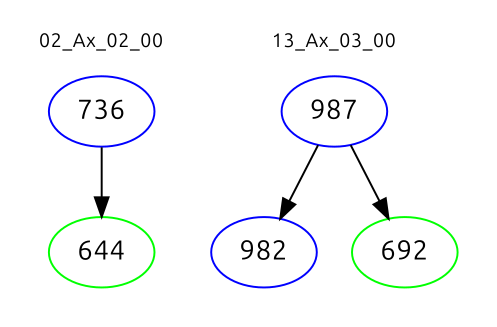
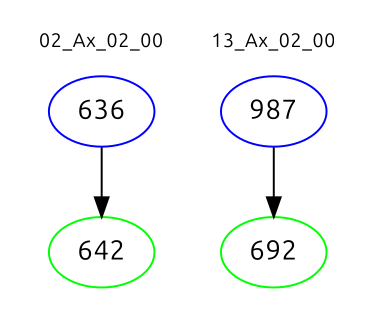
cluster "13_Ax_03_00": label "13_Ax_03_00" -> "13_Ax_02_00"
node "736": label "736" -> "636"
node "644": label "644" -> "642"
node "982": removed
